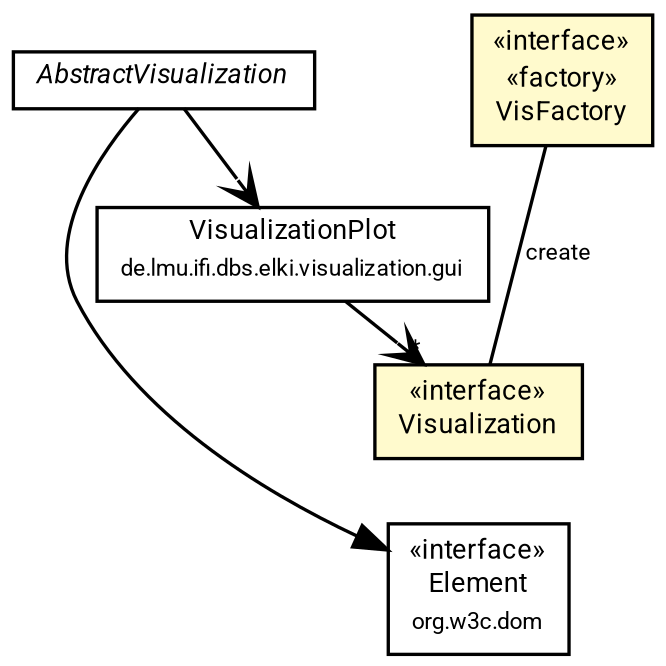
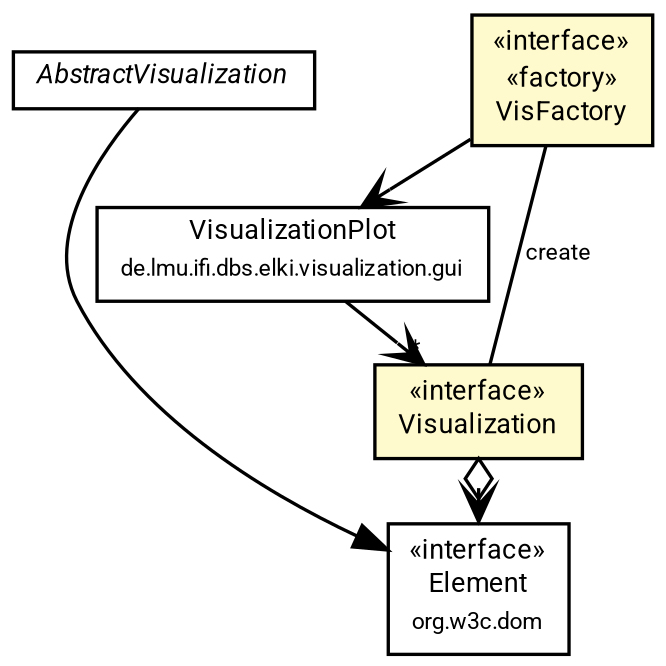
edge "AbstractVisualization" -> "VisualizationPlot": now "VisFactory" -> "VisualizationPlot"
edge "Visualization" -- "Element": added
